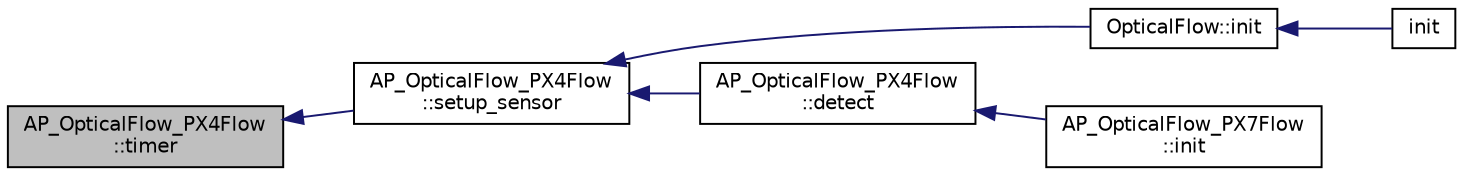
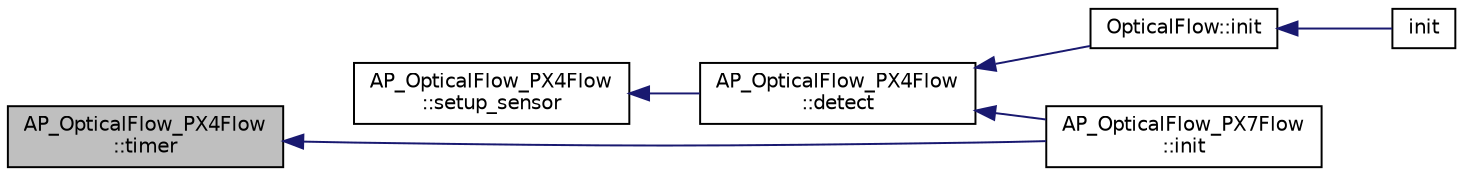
edge "OpticalFlow::init" -> "AP_OpticalFlow_PX4Flow ::setup_sensor": now "OpticalFlow::init" -> "AP_OpticalFlow_PX4Flow ::detect"
edge "AP_OpticalFlow_PX4Flow ::setup_sensor" -> "AP_OpticalFlow_PX4Flow ::timer": now "AP_OpticalFlow_PX7Flow ::init" -> "AP_OpticalFlow_PX4Flow ::timer"
